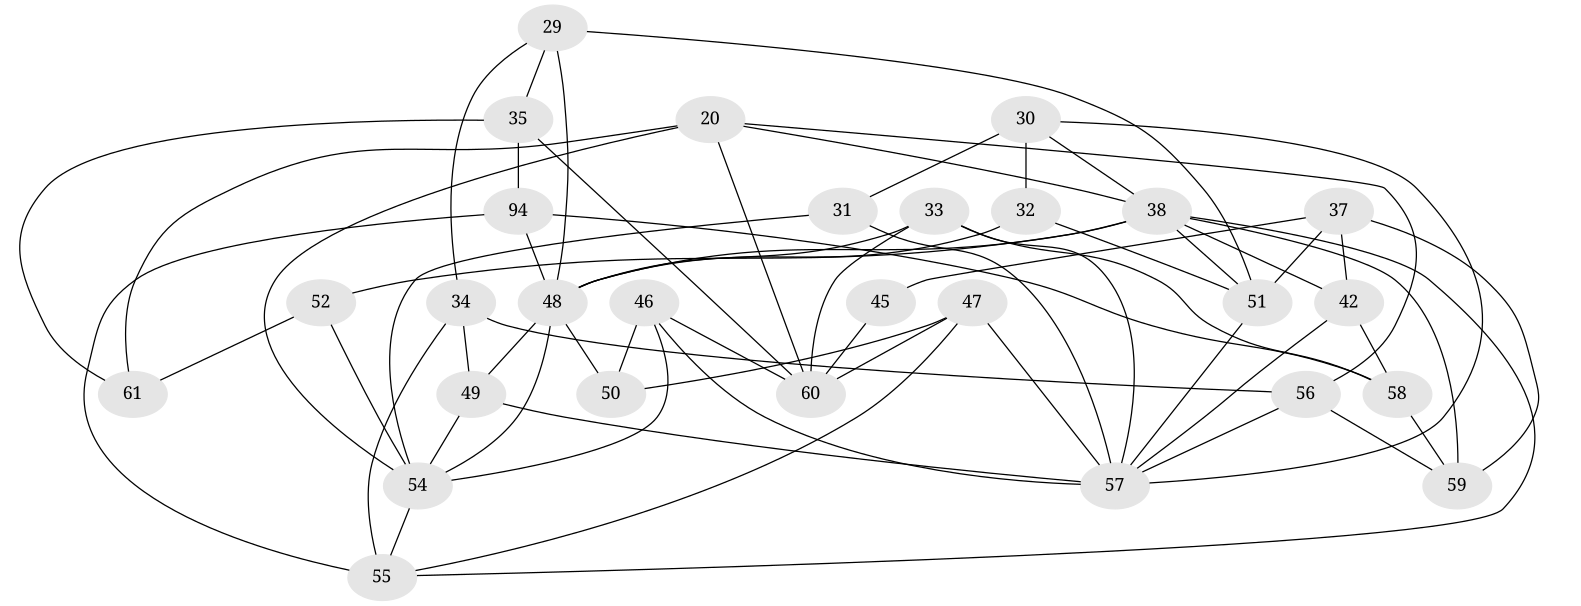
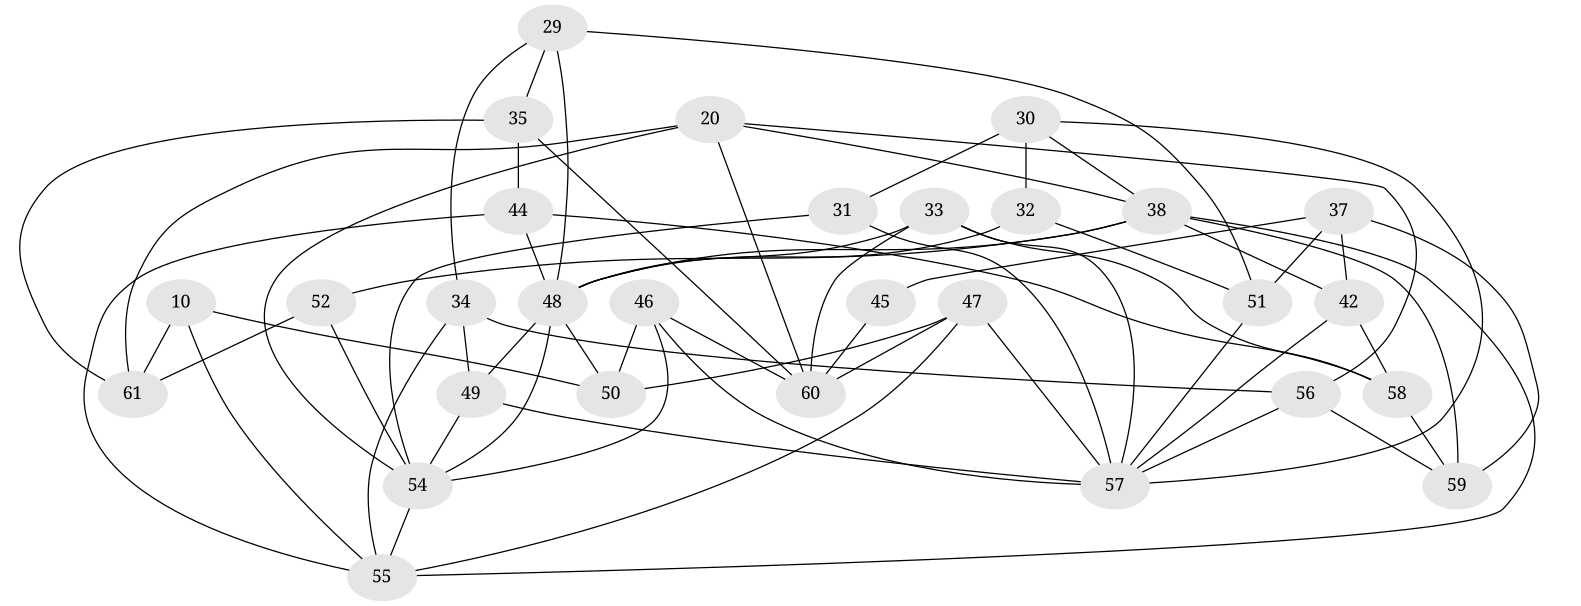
node "94": label "94" -> "44"
edge "38" -- "51": removed
node "10": added
